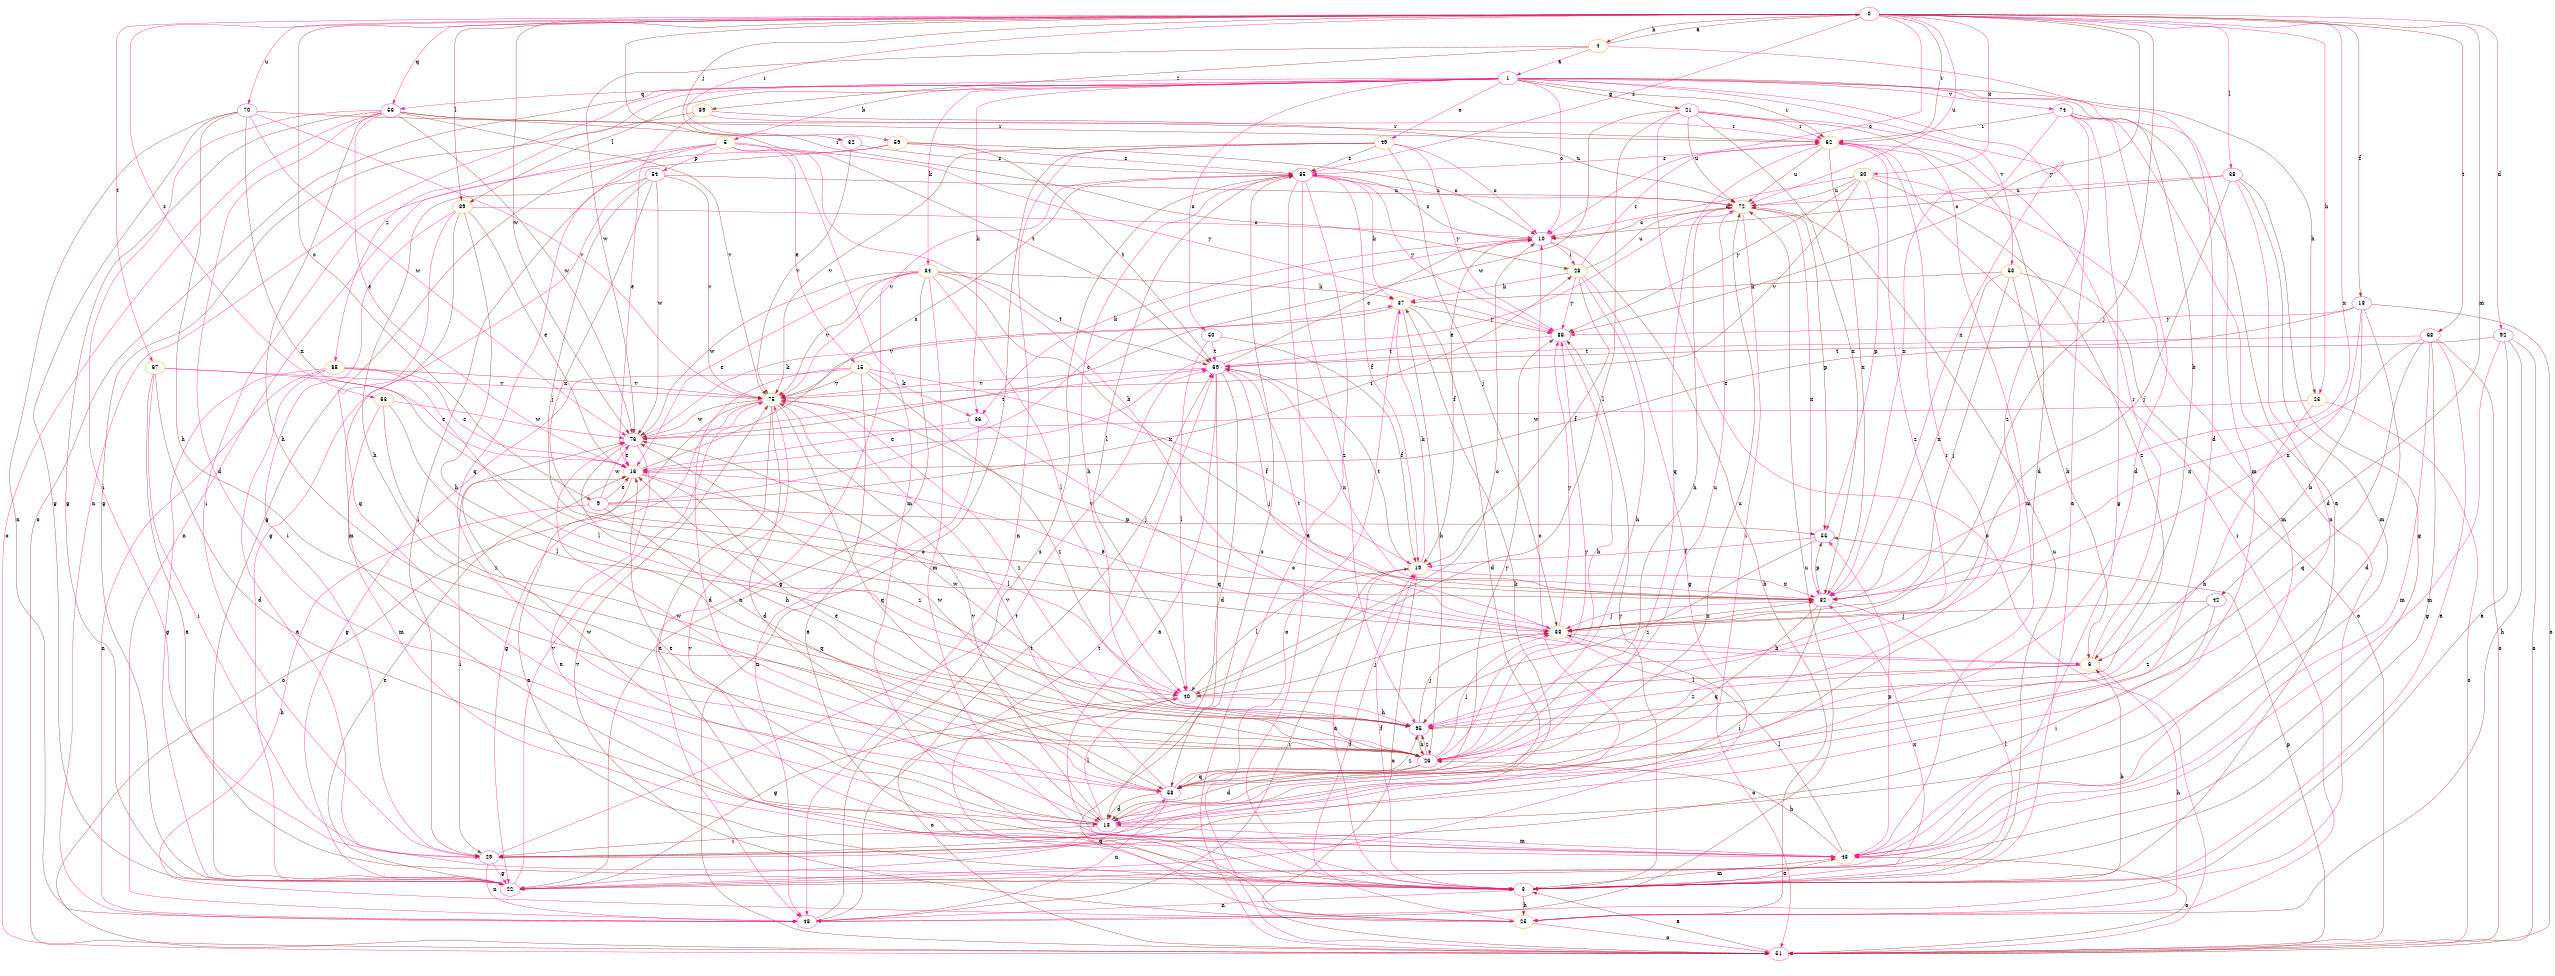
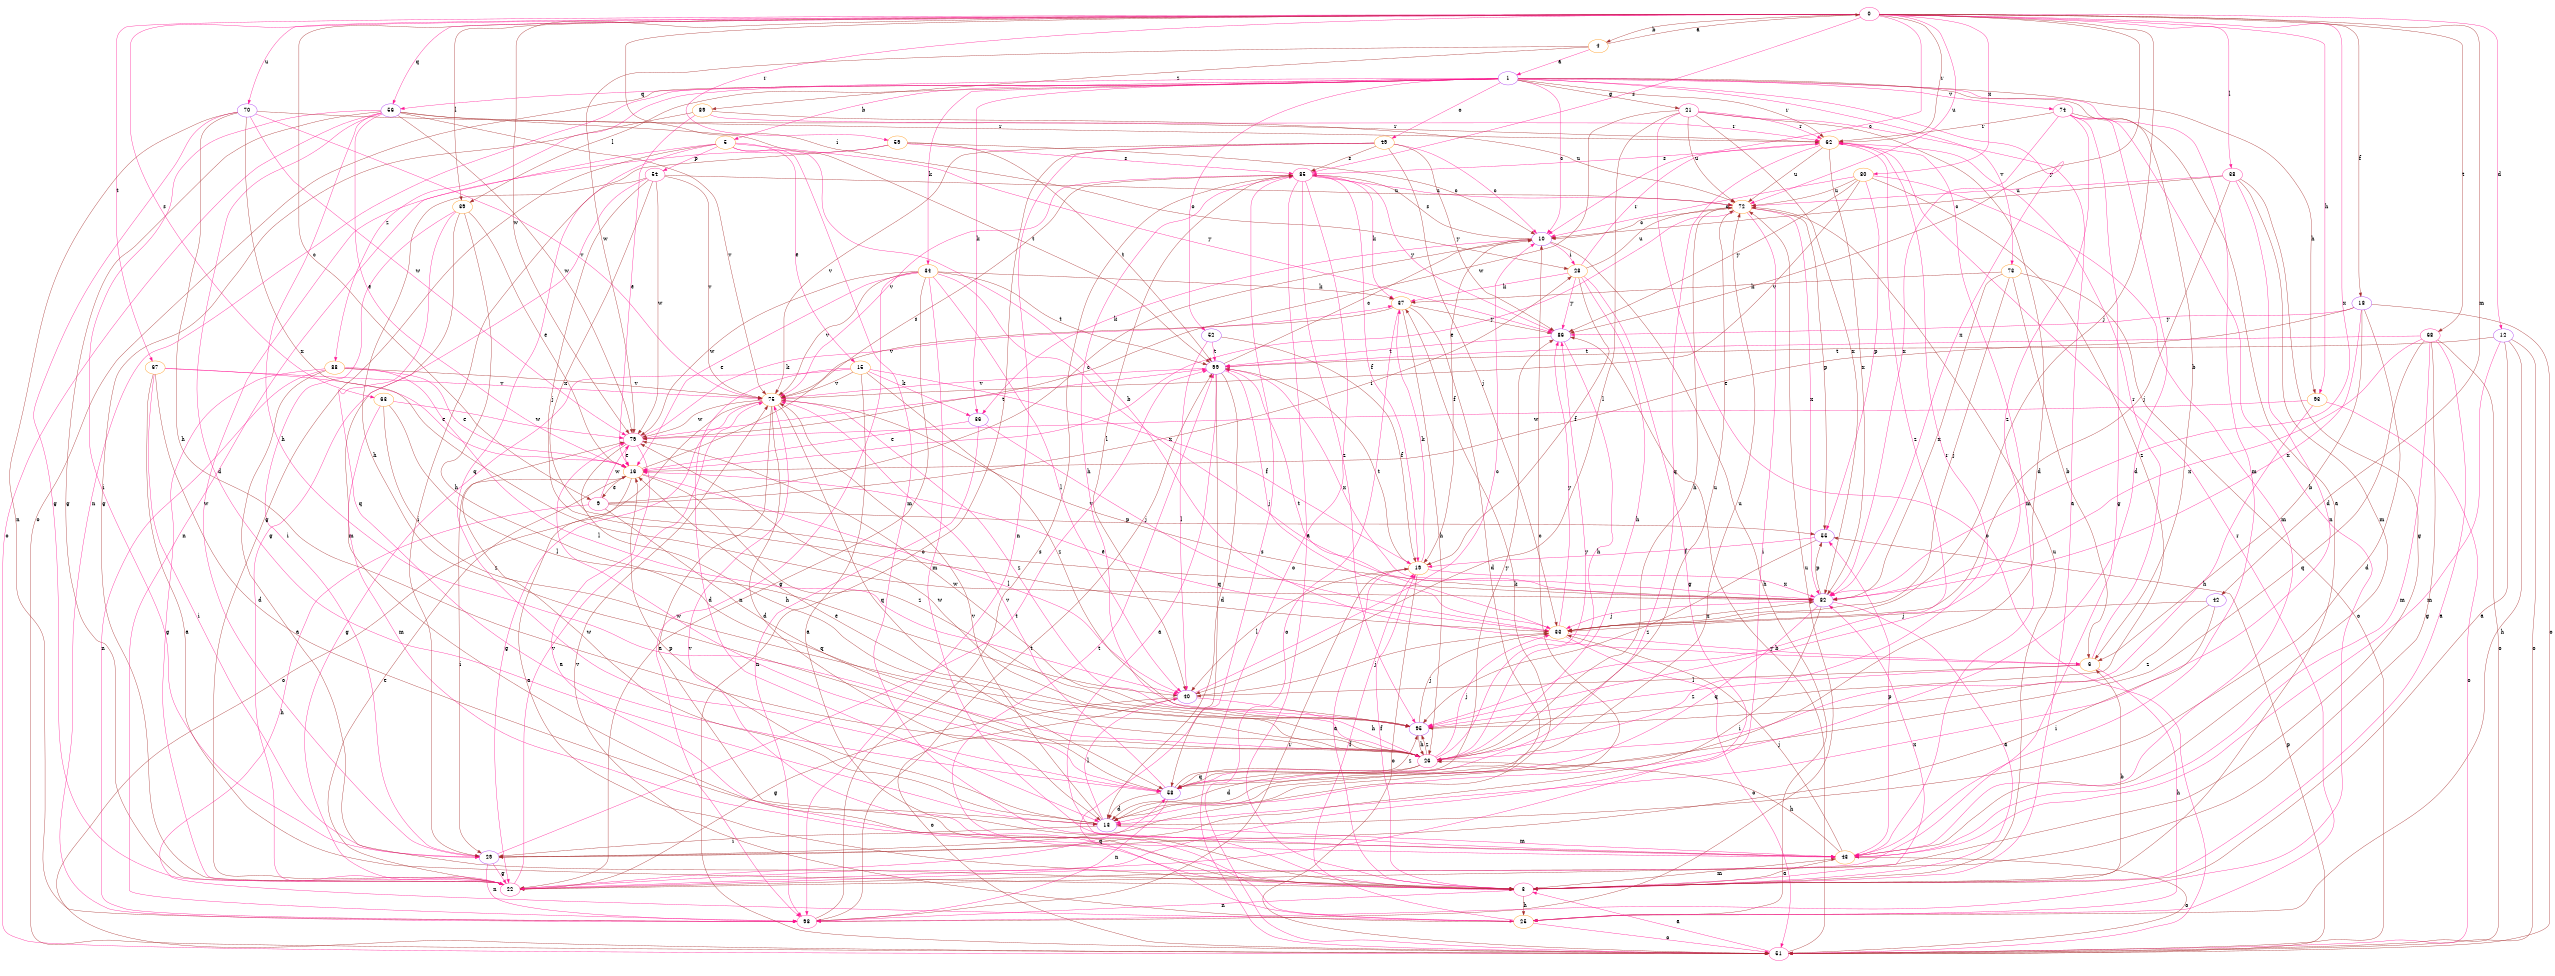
node "32": removed
edge "39" -> "10": removed, label "c"
edge "49" -> "86": color deeppink -> brown
node "53": label "53" -> "73"
node "50": label "50" -> "52"
node "92": label "92" -> "12"
node "69": label "69" -> "99"
edge "9" -> "10": color deeppink -> brown
node "23": label "23" -> "93"
node "76": label "76" -> "79"
edge "9" -> "16": reversed
edge "59" -> "29": label "i" -> "w"
edge "40" -> "10": color brown -> deeppink
edge "34" -> "82": color brown -> deeppink
edge "26" -> "72": color deeppink -> brown
edge "4" -> "13": removed, label "d"
edge "56" -> "26": color brown -> deeppink
edge "70" -> "22": color brown -> deeppink
edge "13" -> "16": label "e" -> "p"
edge "3" -> "86": now "51" -> "86"
edge "40" -> "95": now "40" -> "26"
edge "13" -> "10": color deeppink -> brown
edge "43" -> "33": label "l" -> "j"
edge "82" -> "3": label "l" -> "a"
edge "25" -> "85": color brown -> deeppink
edge "82" -> "58": color brown -> deeppink
edge "72" -> "29": now "72" -> "22"
edge "88" -> "3": color deeppink -> brown
node "48": label "48" -> "98"
edge "51" -> "3": color brown -> deeppink
